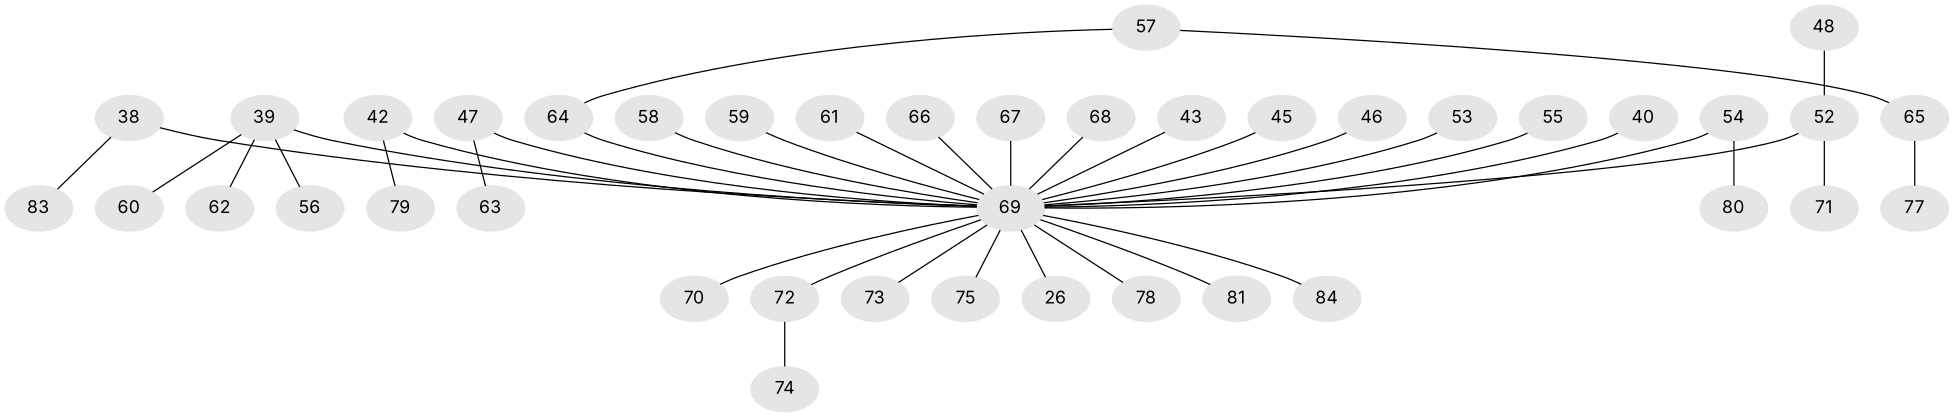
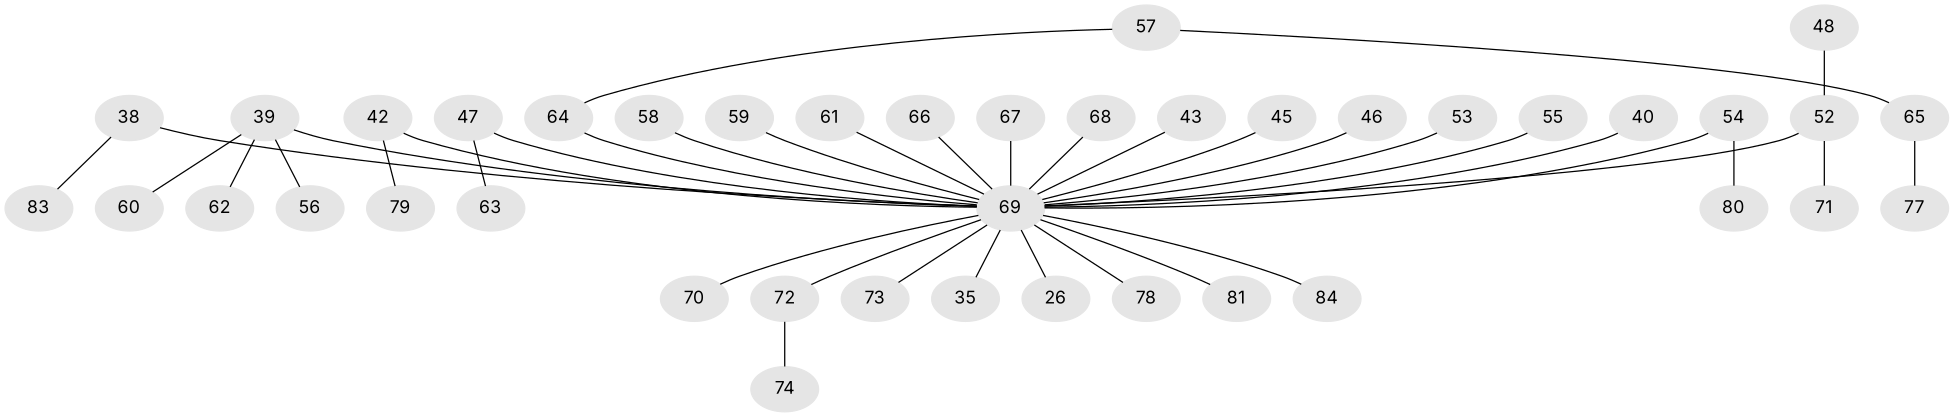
node "75": label "75" -> "35"
